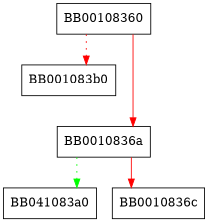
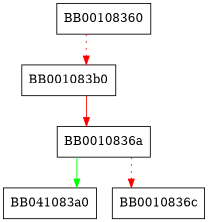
edge "BB00108360" -> "BB0010836a": now "BB001083b0" -> "BB0010836a"
edge "BB0010836a" -> "BB041083a0": style dotted -> solid
edge "BB0010836a" -> "BB0010836c": style solid -> dotted
